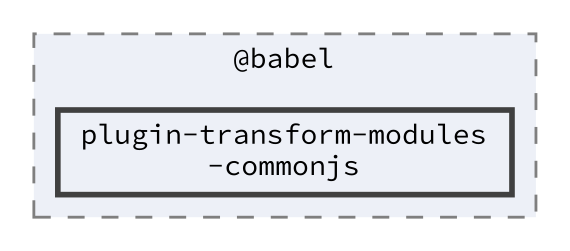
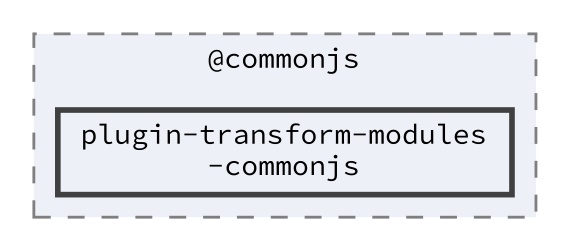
cluster "@babel": label "@babel" -> "@commonjs"
